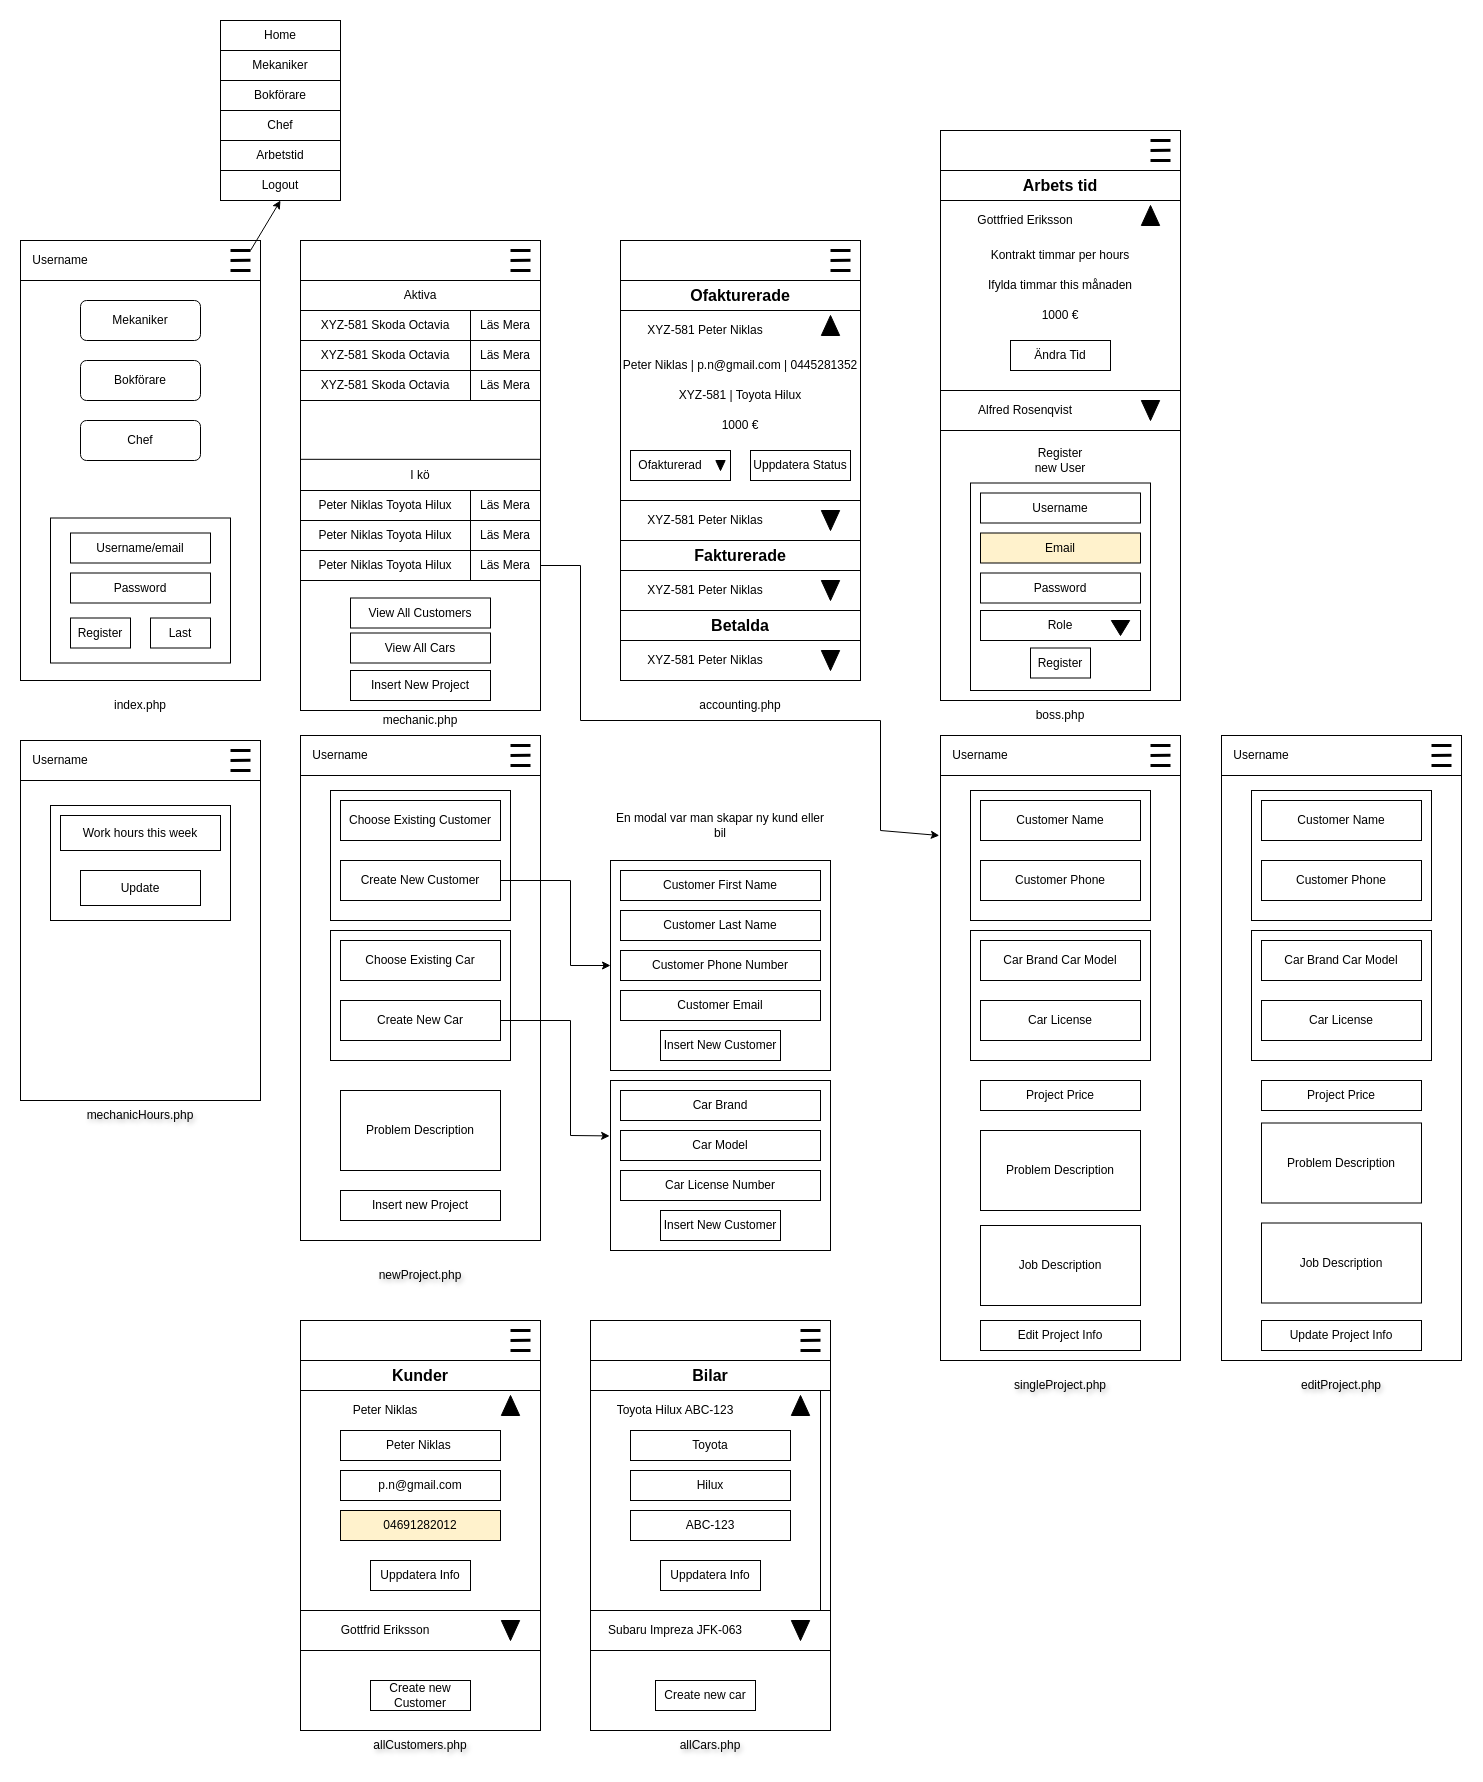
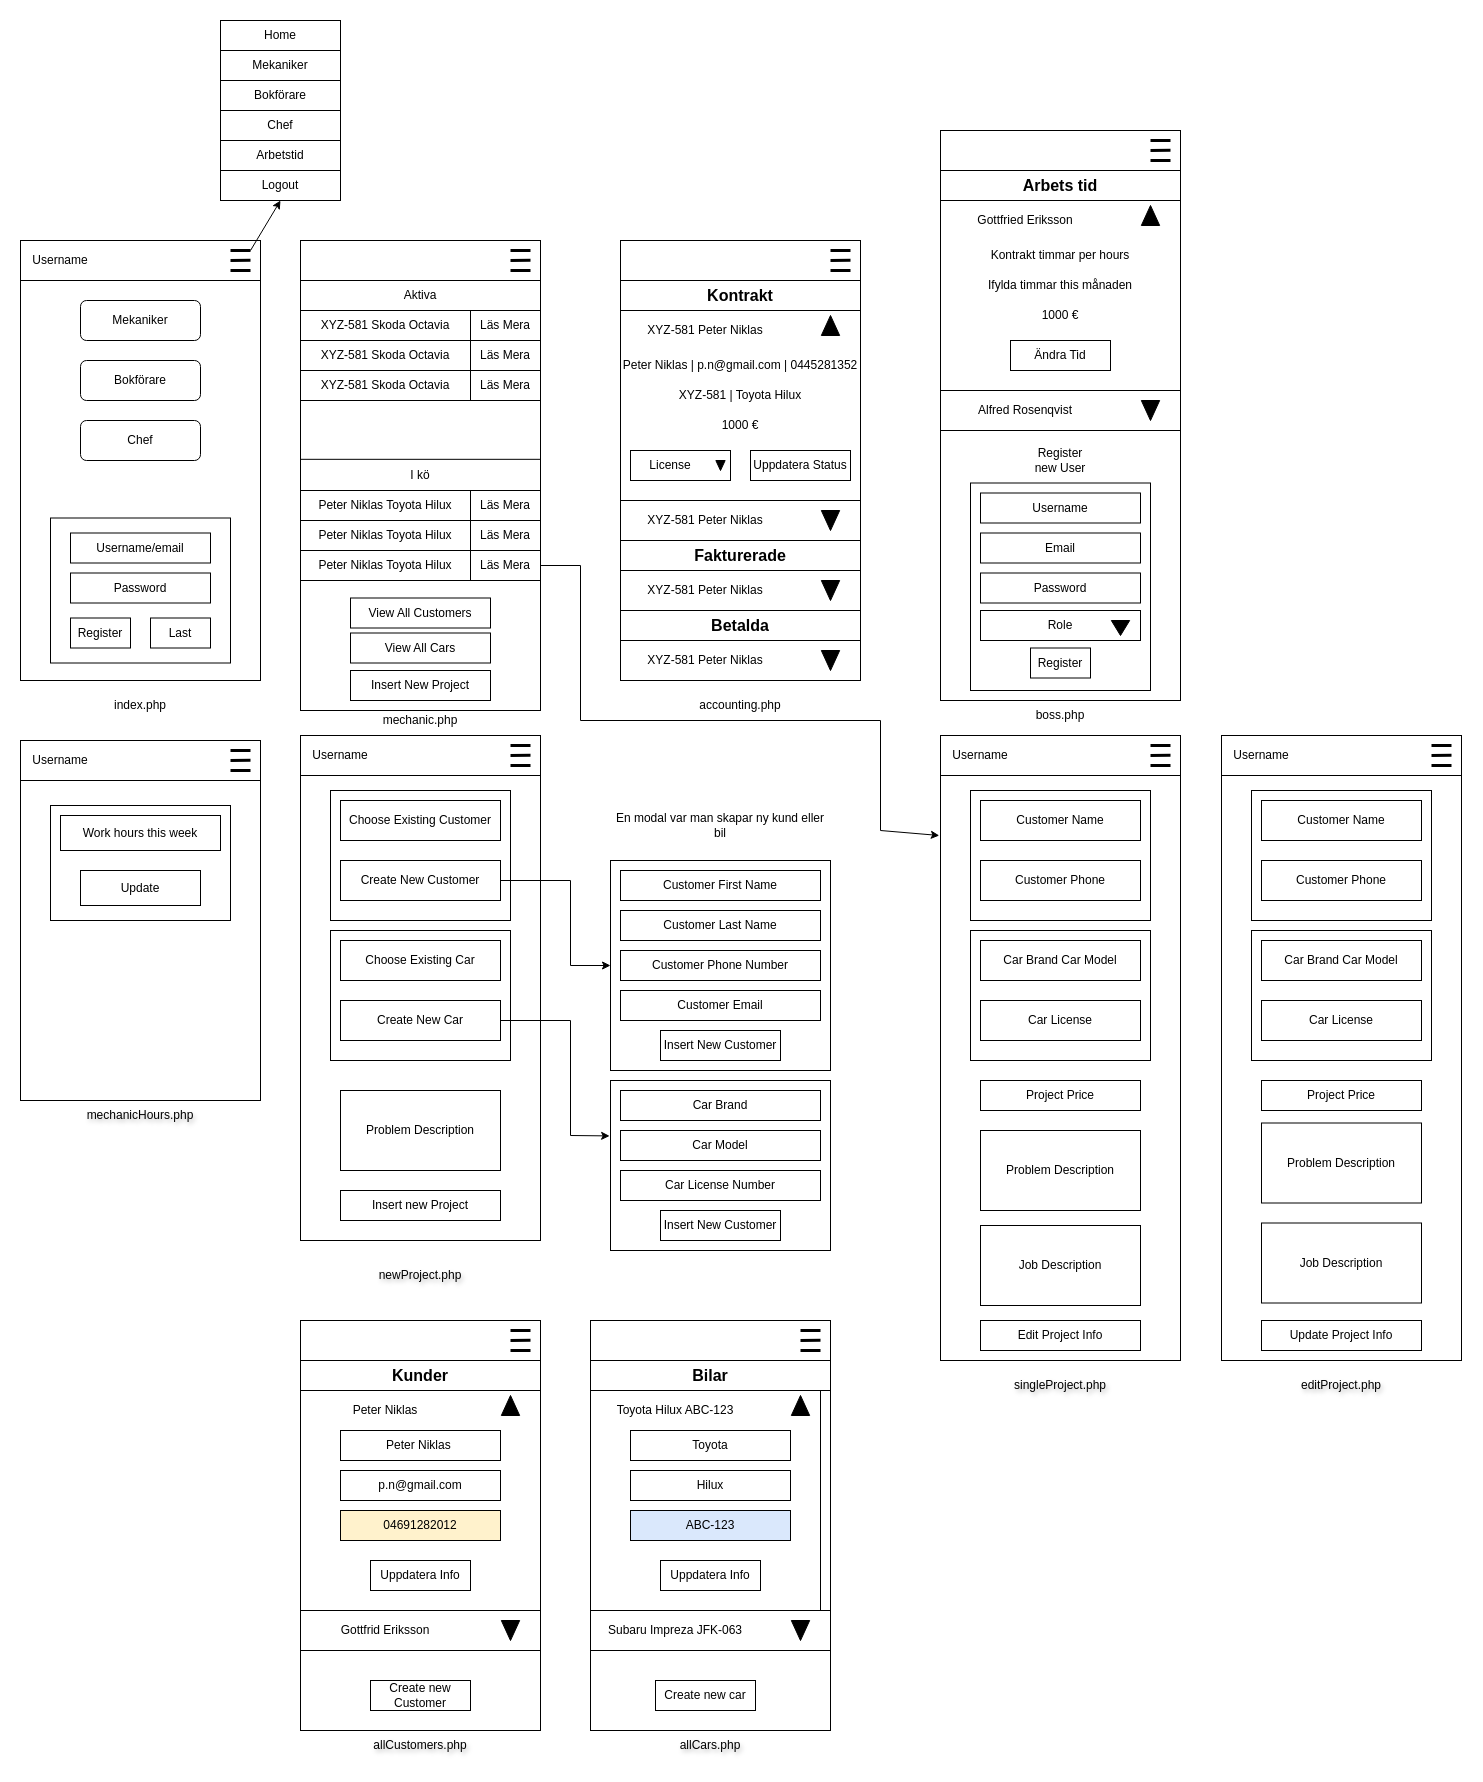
node "Ofakturerade": label "Ofakturerade" -> "Kontrakt"
node "Ofakturerad": label "Ofakturerad" -> "License"
node "Email": fillcolor #fff2cc -> #ffffff
node "ABC-123": fillcolor #ffffff -> #dae8fc
